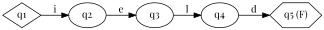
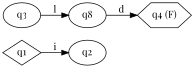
edge "q2" -> "q3": removed, label "e"
node "q4": label "q4" -> "q8"
node "q5 (F)": label "q5 (F)" -> "q4 (F)"
